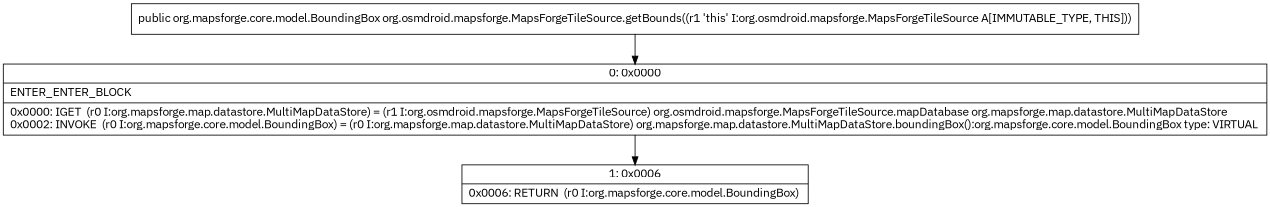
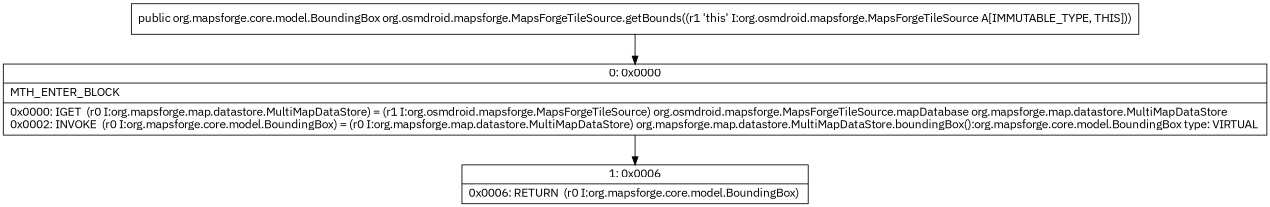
node "0: 0x0000": text "ENTER_ENTER_BLOCK" -> "MTH_ENTER_BLOCK"
